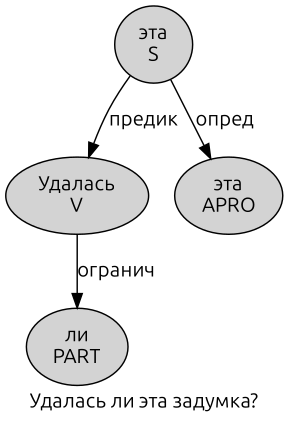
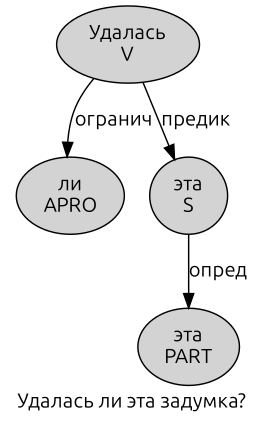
edge "эта S" -> "Удалась V": reversed
node "эта APRO": label "эта APRO" -> "эта PART"
node "ли PART": label "ли PART" -> "ли APRO"
